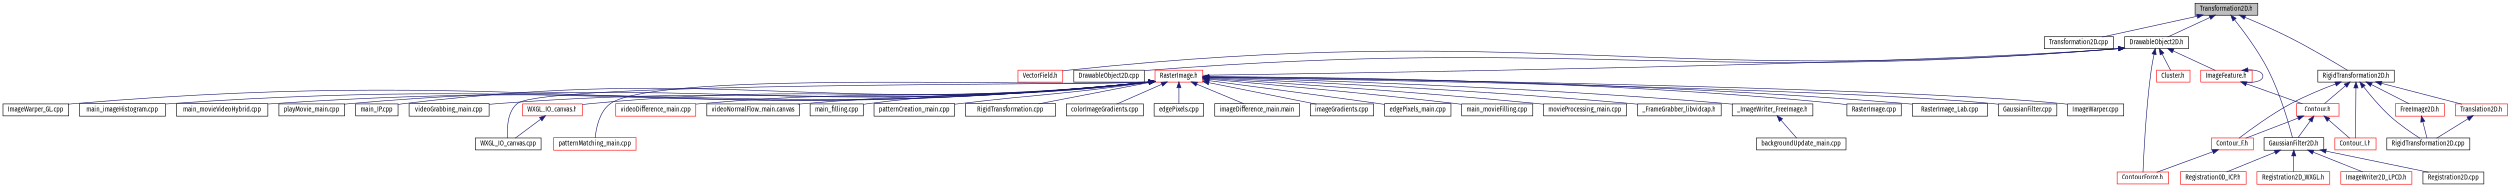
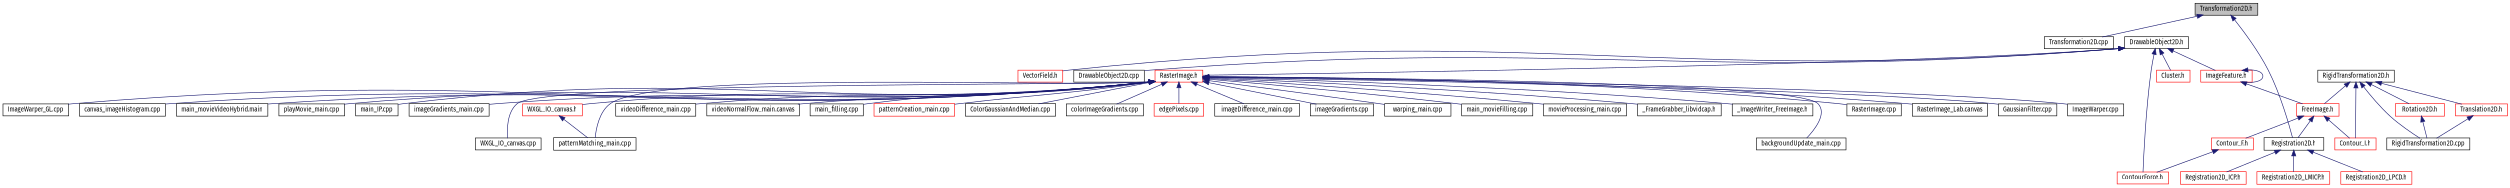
edge "DrawableObject2D.h" -> "Transformation2D.h": removed
edge "RigidTransformation2D.h" -> "Transformation2D.h": removed
edge "Contour_F.h" -> "RigidTransformation2D.h": removed
node "main_imageHistogram.cpp": label "main_imageHistogram.cpp" -> "canvas_imageHistogram.cpp"
node "main_movieVideoHybrid.cpp": label "main_movieVideoHybrid.cpp" -> "main_movieVideoHybrid.main"
node "videoGrabbing_main.cpp": label "videoGrabbing_main.cpp" -> "imageGradients_main.cpp"
node "videoDifference_main.cpp": color red -> black
node "patternCreation_main.cpp": color black -> red
node "RigidTransformation.cpp": label "RigidTransformation.cpp" -> "ColorGaussianAndMedian.cpp"
node "edgePixels.cpp": color black -> red
node "imageDifference_main.main": label "imageDifference_main.main" -> "imageDifference_main.cpp"
node "edgePixels_main.cpp": label "edgePixels_main.cpp" -> "warping_main.cpp"
node "RasterImage_Lab.cpp": label "RasterImage_Lab.cpp" -> "RasterImage_Lab.canvas"
node "Contour.h": label "Contour.h" -> "FreeImage.h"
node "FreeImage2D.h": label "FreeImage2D.h" -> "Rotation2D.h"
edge "WXGL_IO_canvas.cpp" -> "WXGL_IO_canvas.h": now "patternMatching_main.cpp" -> "WXGL_IO_canvas.h"
edge "backgroundUpdate_main.cpp" -> "_ImageWriter_FreeImage.h": now "backgroundUpdate_main.cpp" -> "RasterImage.h"
node "patternMatching_main.cpp": color red -> black
node "GaussianFilter2D.h": label "GaussianFilter2D.h" -> "Registration2D.h"
node "Registration0D_ICP.h": label "Registration0D_ICP.h" -> "Registration2D_ICP.h"
node "Registration2D_WXGL.h": label "Registration2D_WXGL.h" -> "Registration2D_LMICP.h"
node "ImageWriter2D_LPCD.h": label "ImageWriter2D_LPCD.h" -> "Registration2D_LPCD.h"
node "Registration2D.cpp": removed
